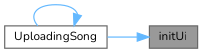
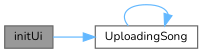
edge "UploadingSong" -> "initUi": reversed
